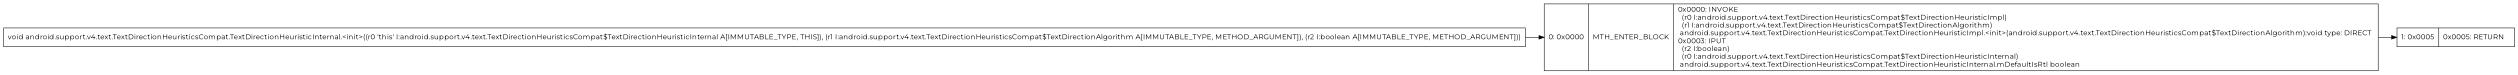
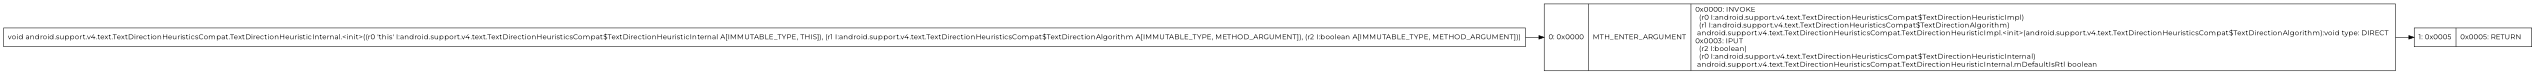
node "0: 0x0000": text "MTH_ENTER_BLOCK" -> "MTH_ENTER_ARGUMENT"
